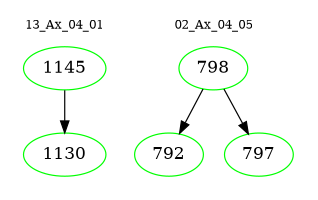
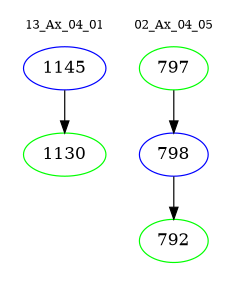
node "1145": color green -> blue
node "798": color green -> blue
edge "798" -> "797": reversed
